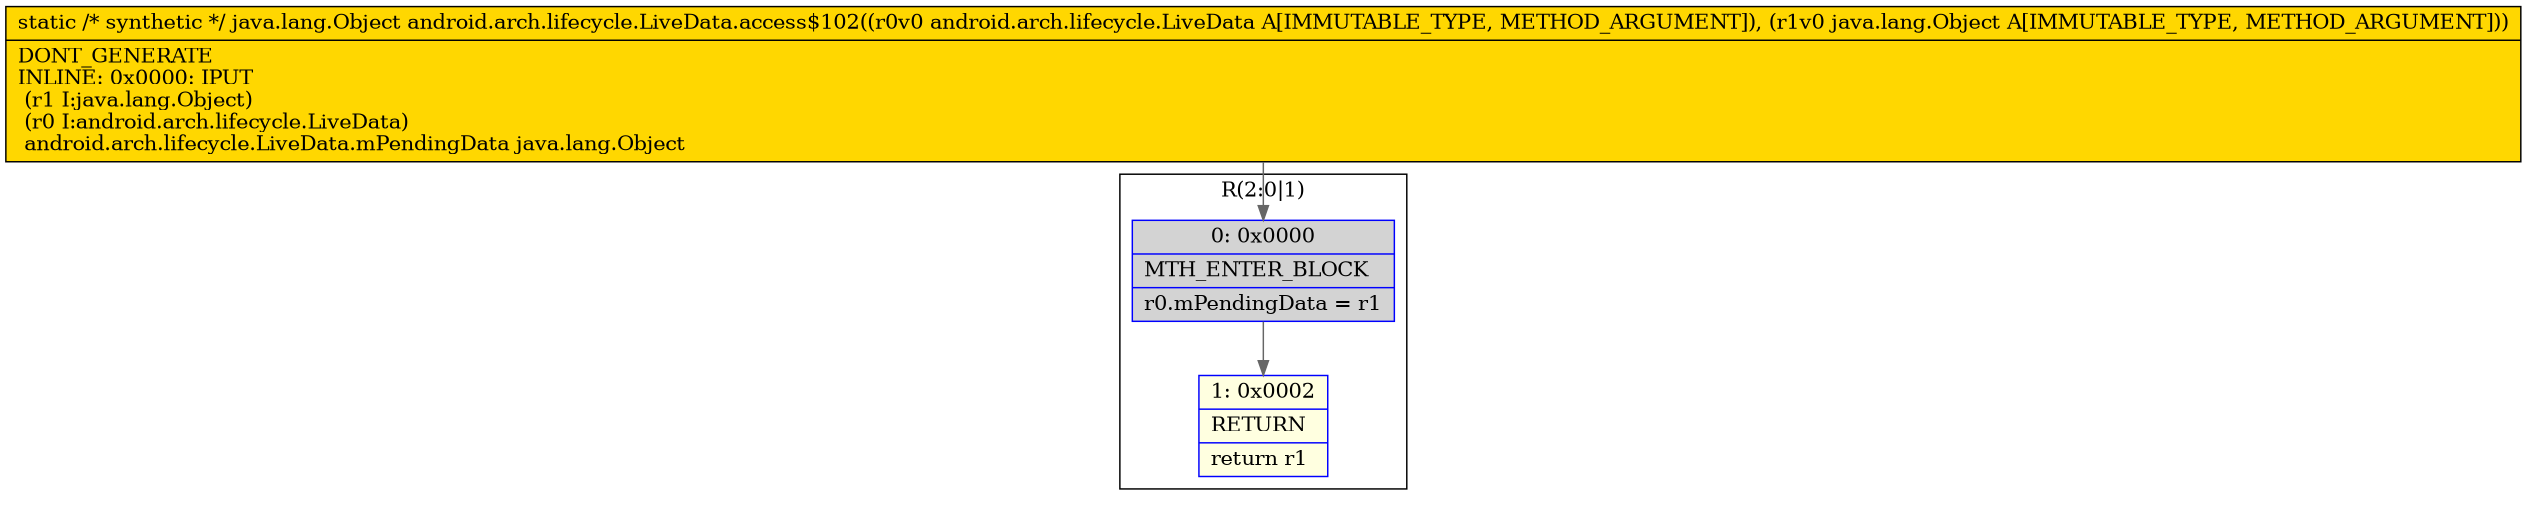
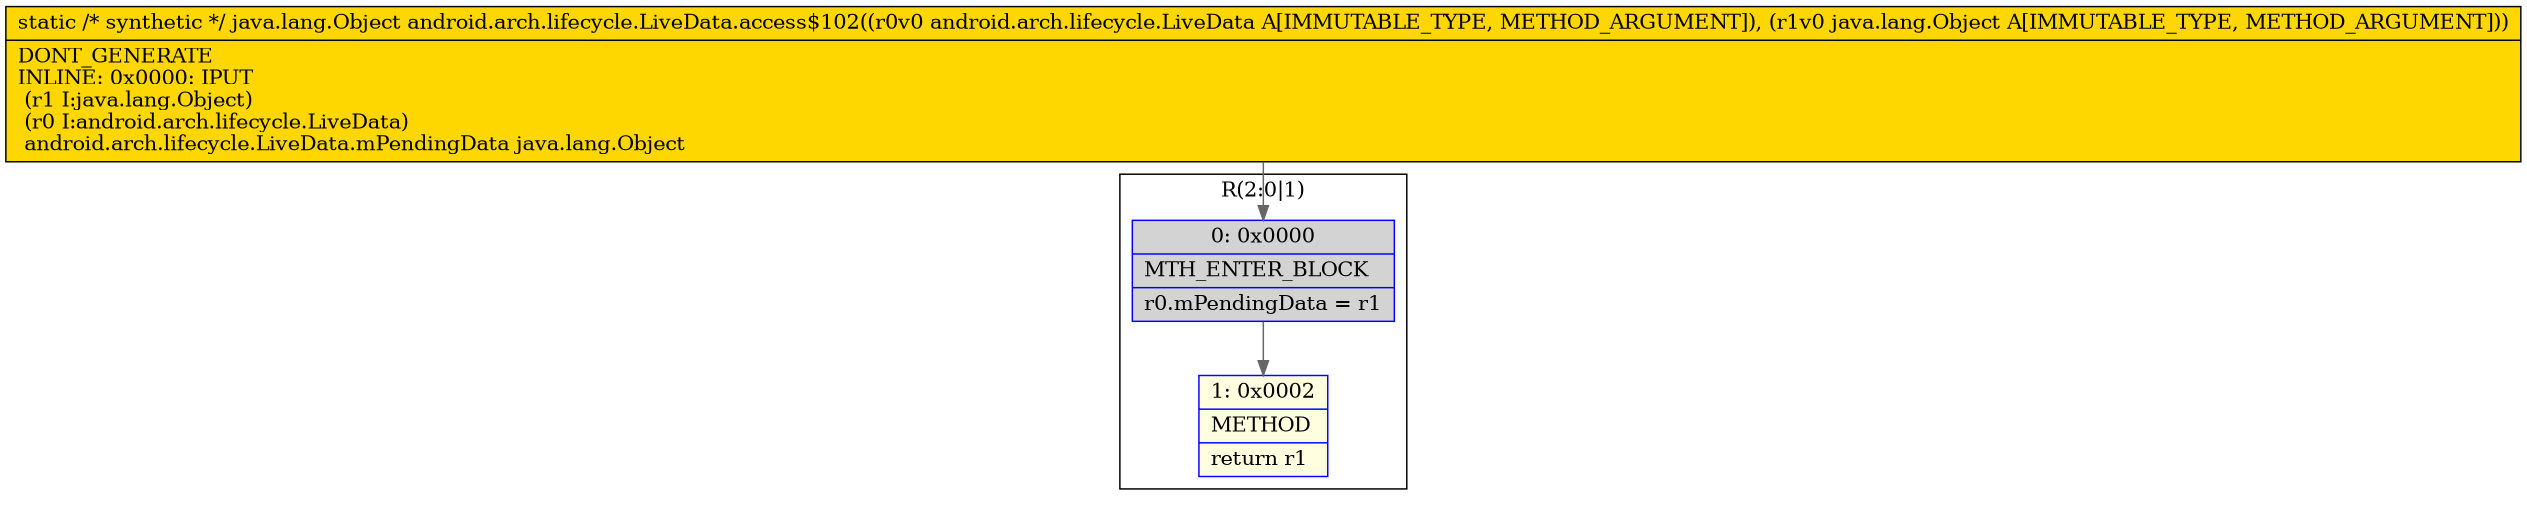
node "1: 0x0002": text "RETURN" -> "METHOD"
